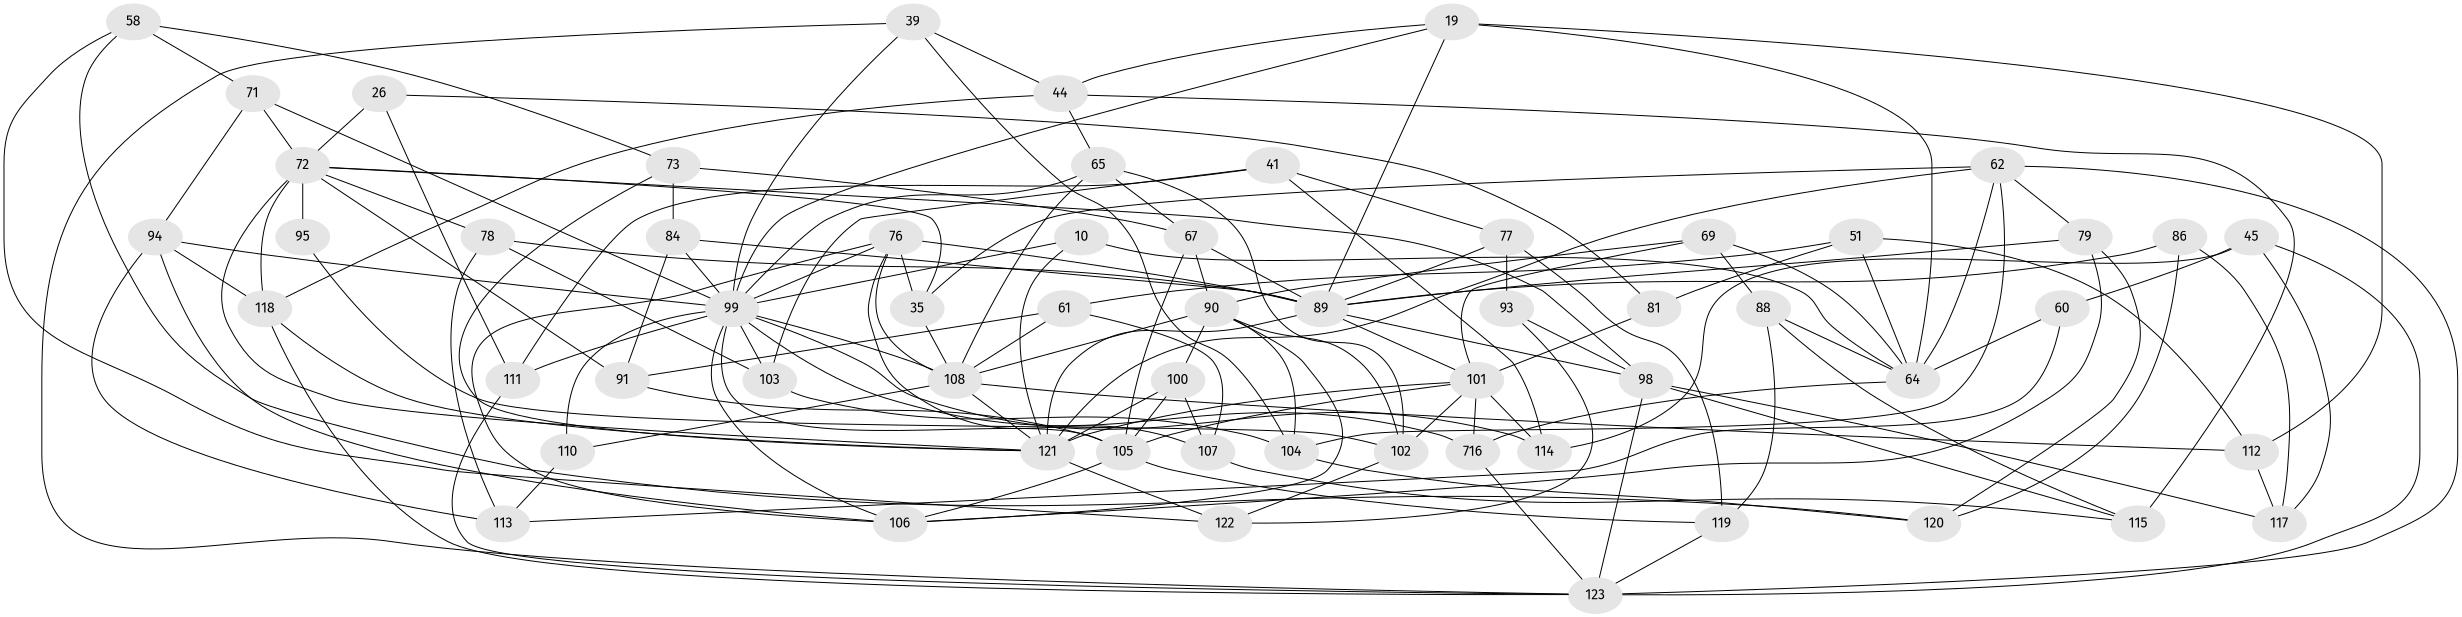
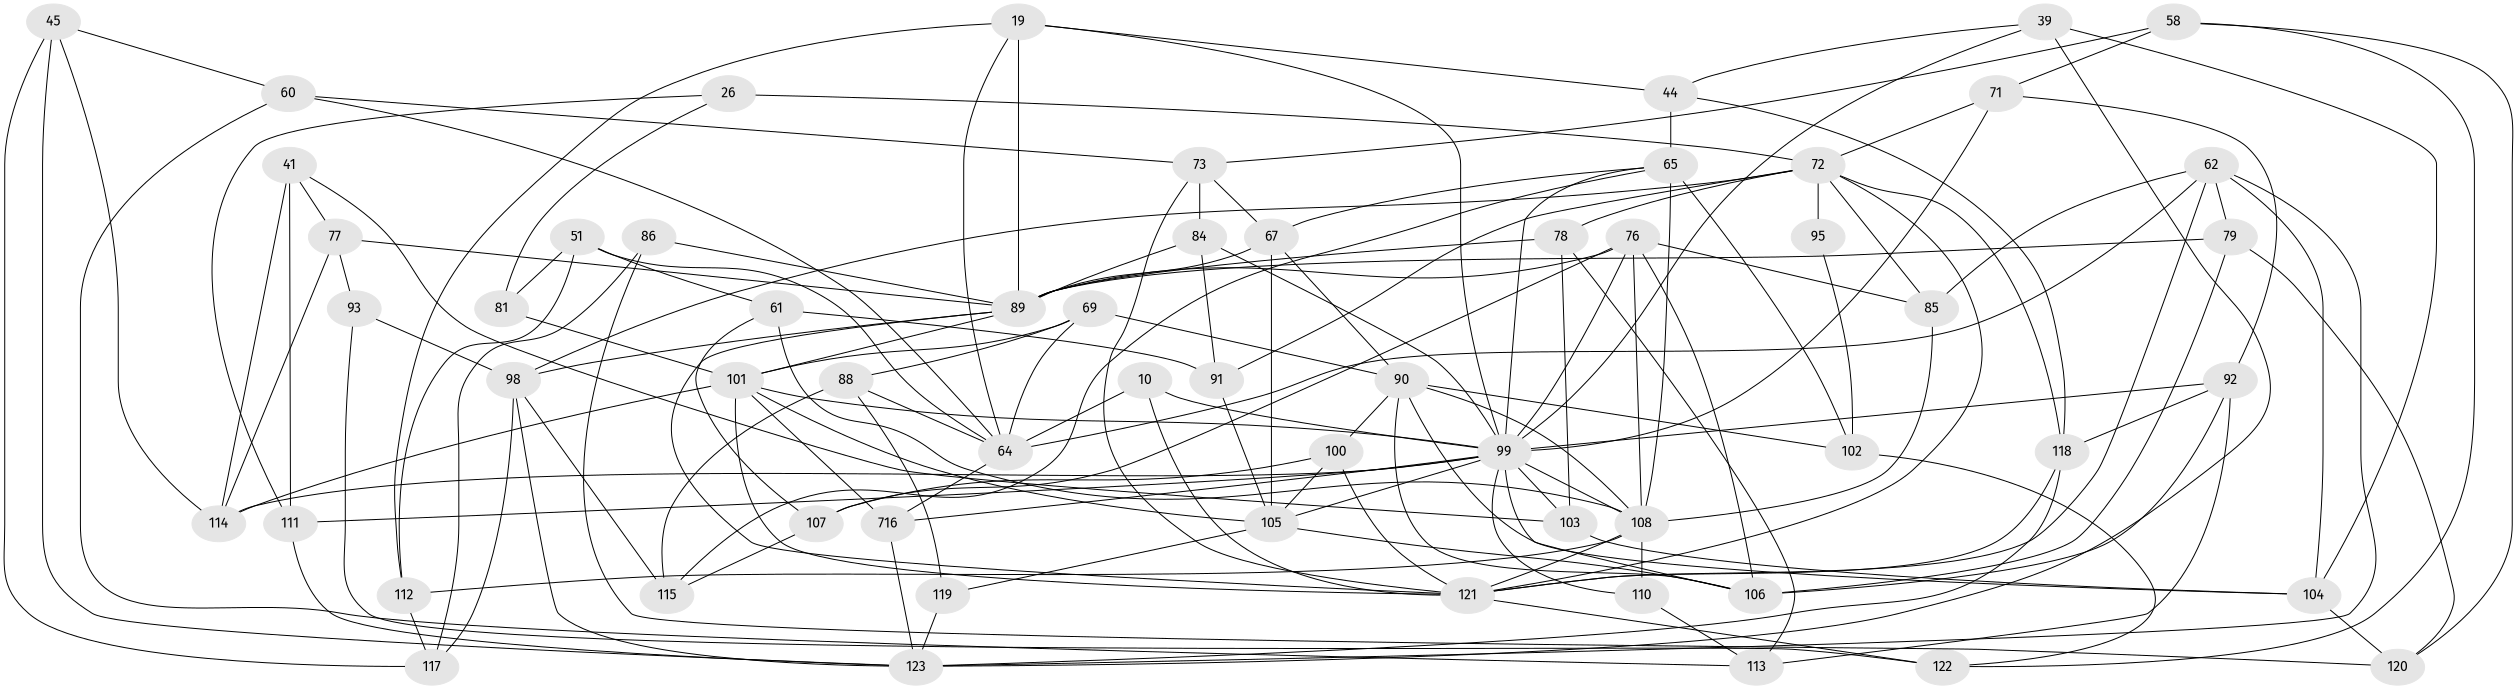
edge "60" -- "73": added
edge "44" -- "115": now "65" -- "115"
node "94": label "94" -> "92"
node "35": label "35" -> "85"
edge "77" -- "119": now "77" -- "114"
edge "101" -- "102": now "101" -- "99"
